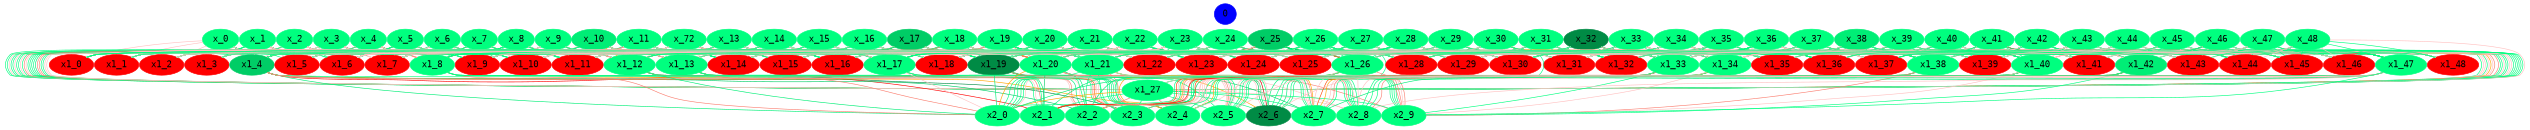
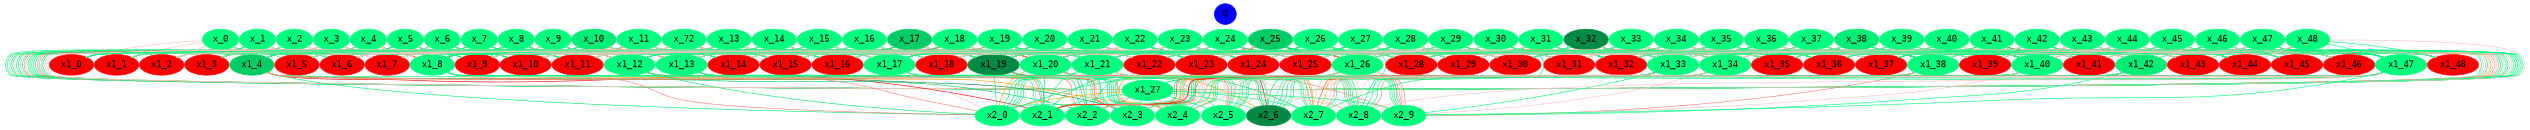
edge "x1_33" -- "x1_27": now "x_33" -- "x1_27"
edge "x1_21" -- "x2_1": added
